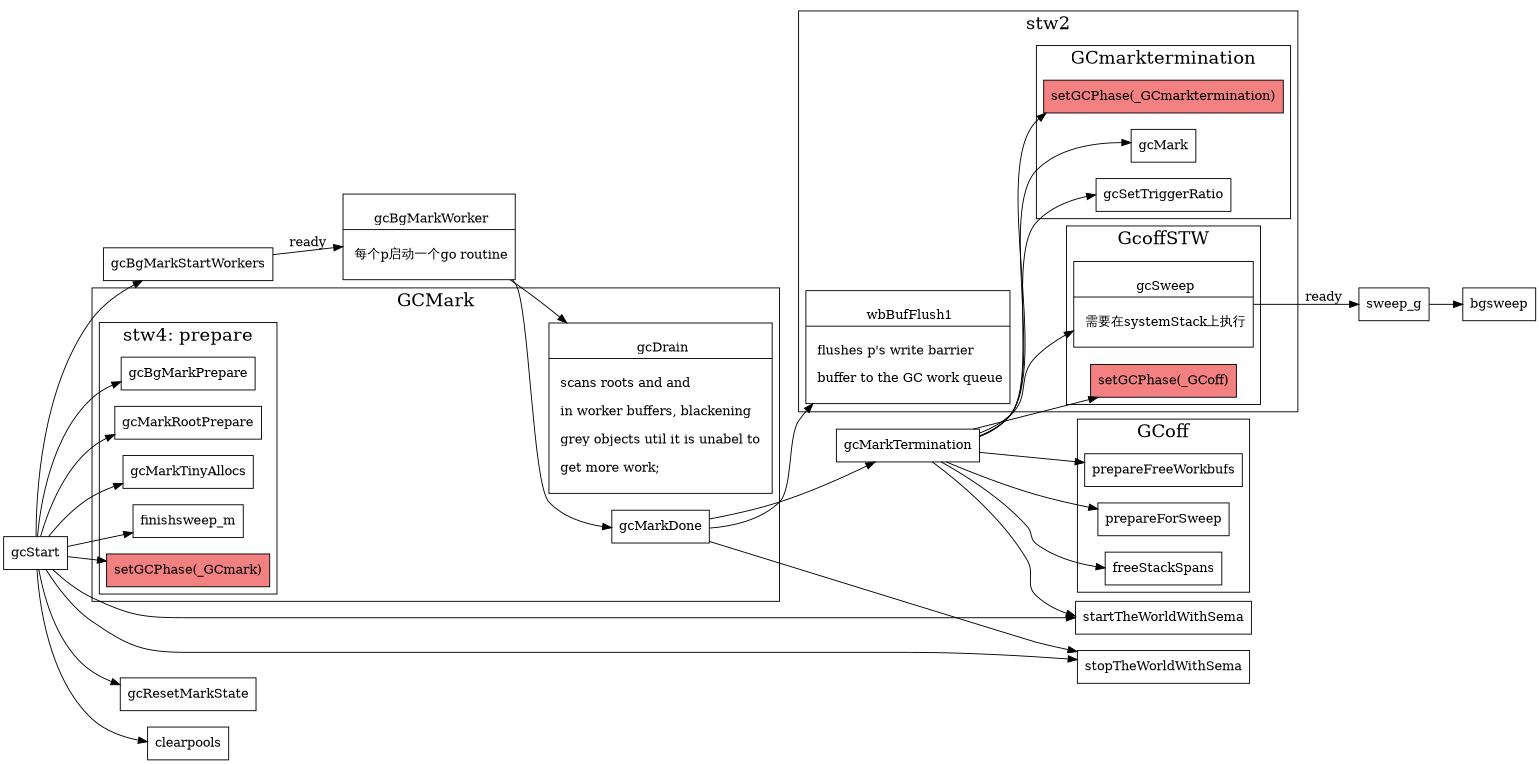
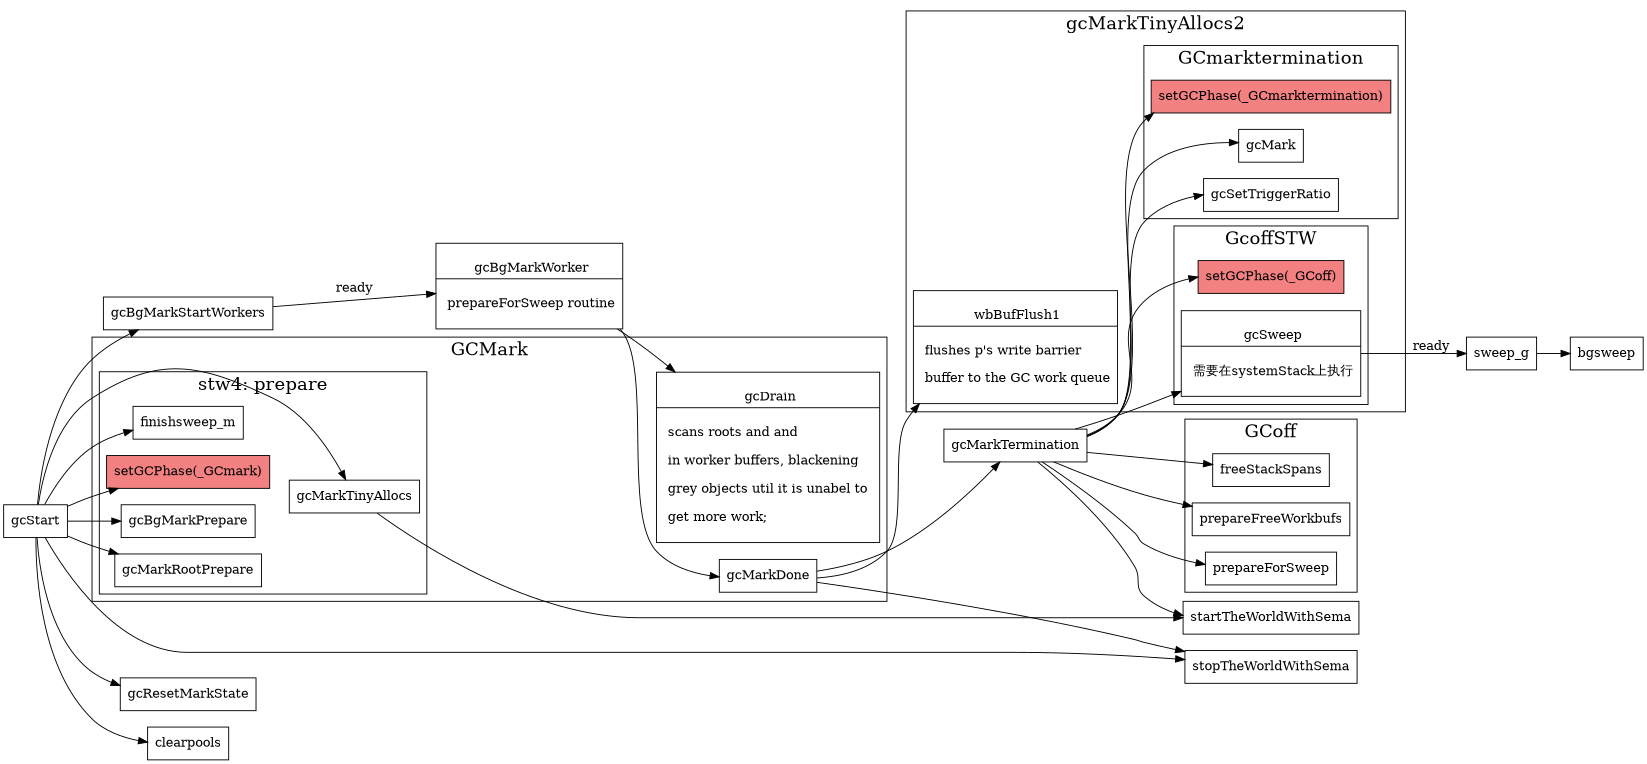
cluster "stw2": label "stw2" -> "gcMarkTinyAllocs2"
node "gcBgMarkWorker": text "每个p启动一个go routine" -> "prepareForSweep routine"
edge "gcStart" -> "startTheWorldWithSema": now "gcMarkTinyAllocs" -> "startTheWorldWithSema"
